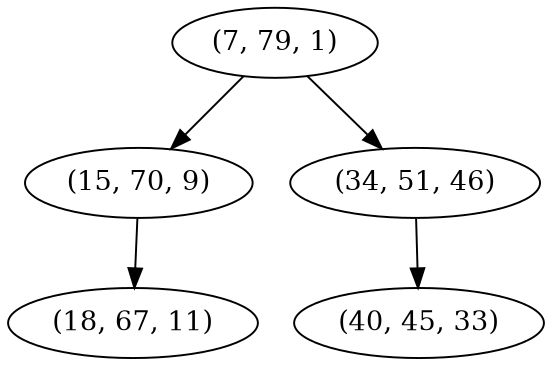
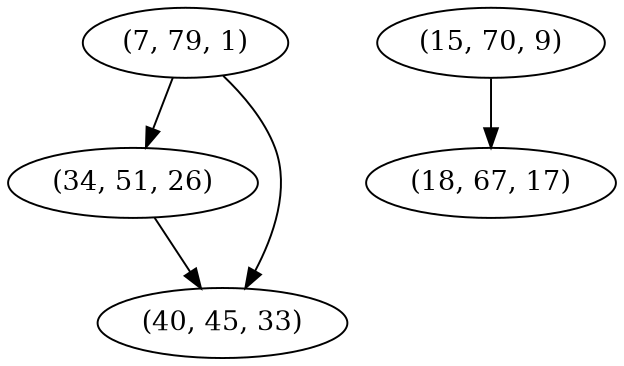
edge "(7, 79, 1)" -> "(15, 70, 9)": now "(7, 79, 1)" -> "(40, 45, 33)"
node "(34, 51, 46)": label "(34, 51, 46)" -> "(34, 51, 26)"
node "(18, 67, 11)": label "(18, 67, 11)" -> "(18, 67, 17)"
